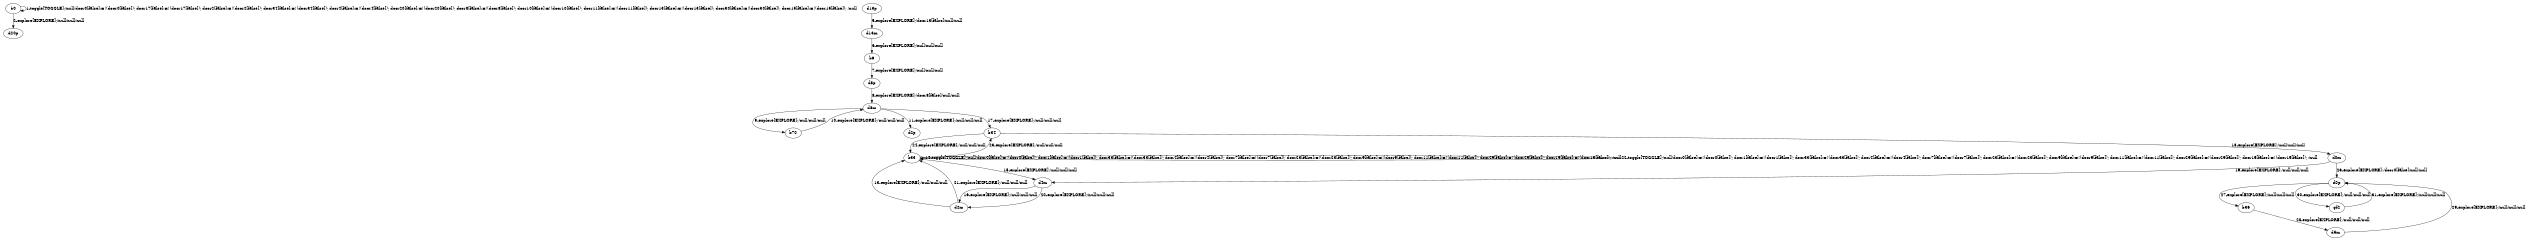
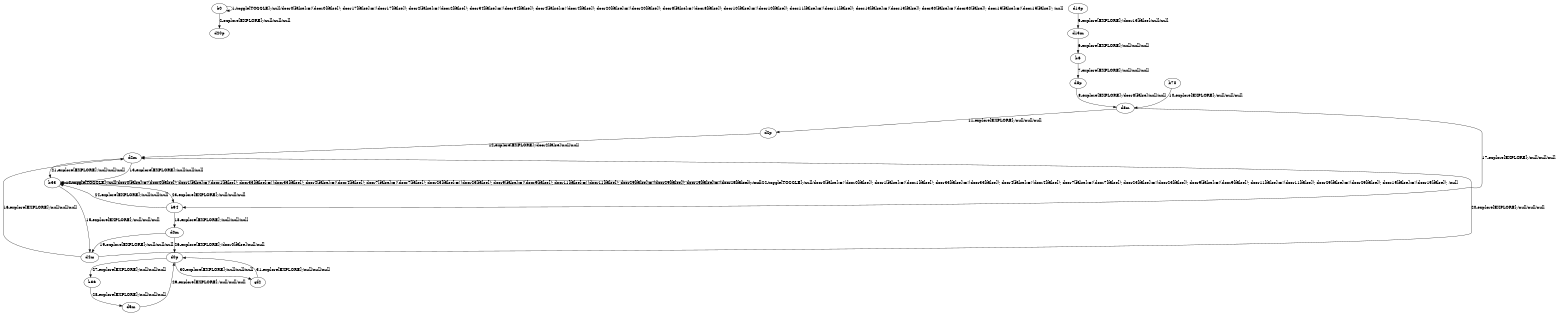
edge "d8m" -> "b70": removed, label "9-explore[EXPLORE];/null/null/null"
node "b34": label "b34" -> "b94"
edge "d2p" -> "d2m": added, label "12-explore[EXPLORE];/door2[false]/null/null"
